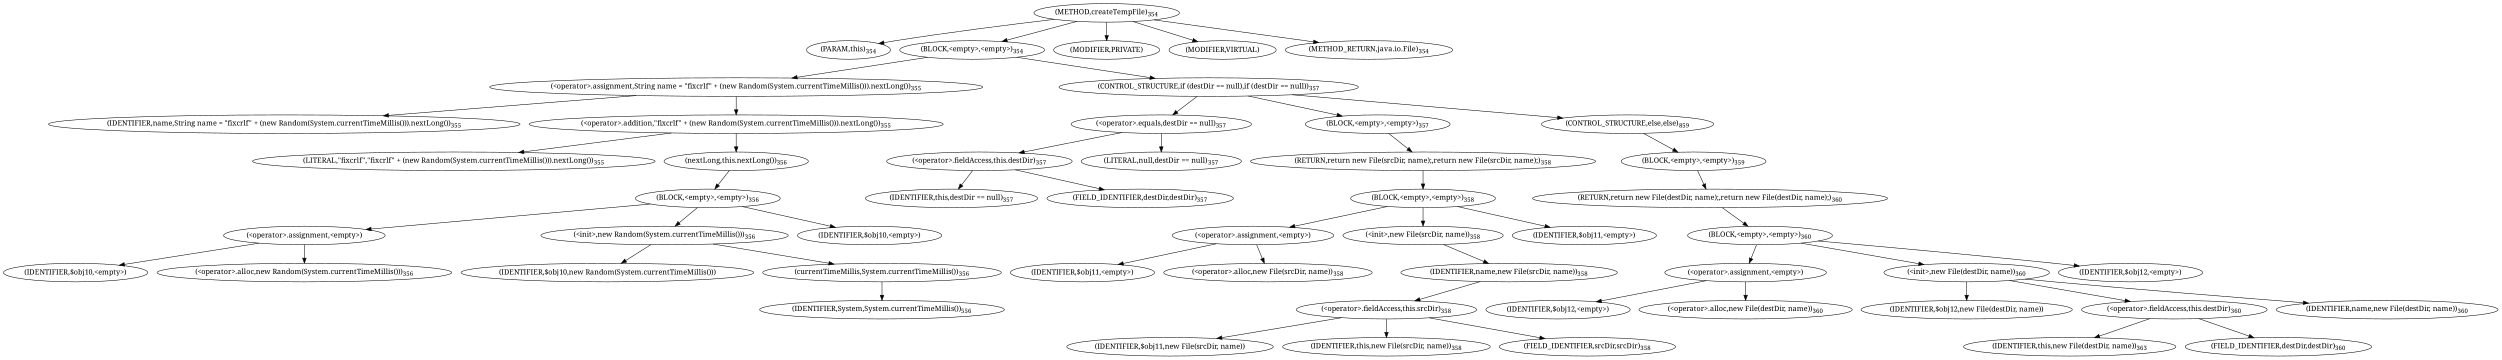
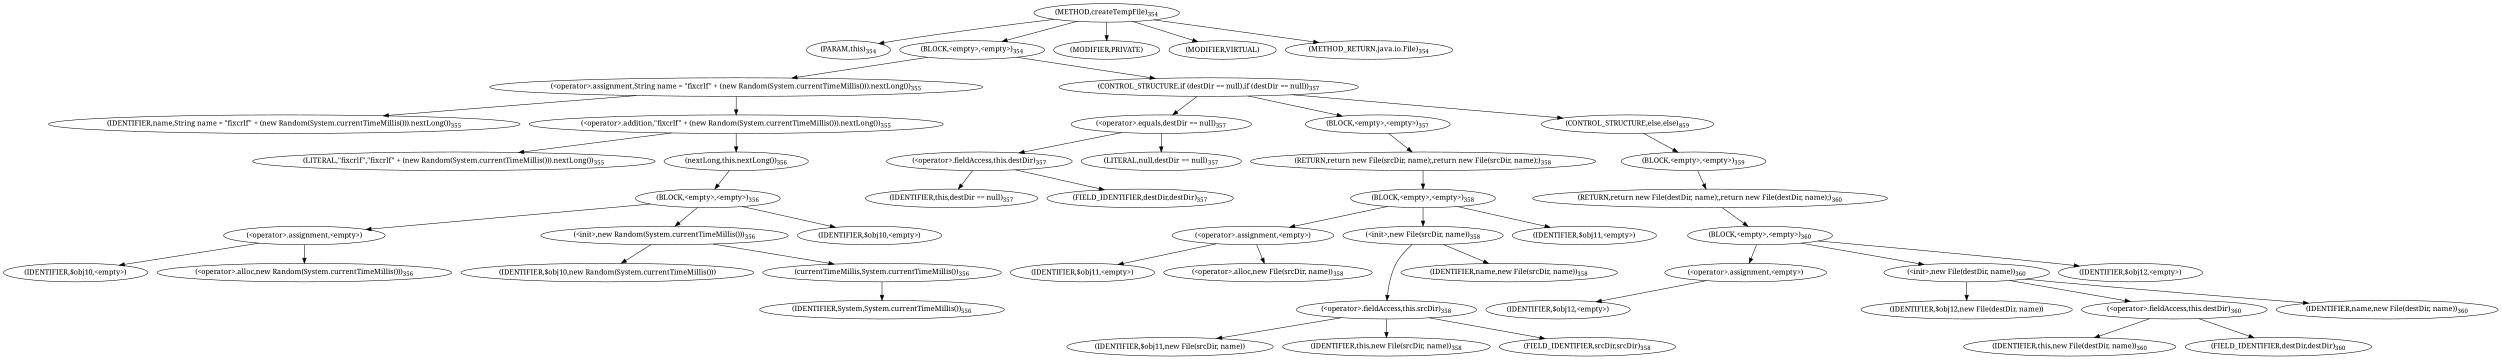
edge "(IDENTIFIER,name,new File(srcDir, name))" -> "(<operator>.fieldAccess,this.srcDir)": now "(<init>,new File(srcDir, name))" -> "(<operator>.fieldAccess,this.srcDir)"
node "(<operator>.alloc,new File(destDir, name))": removed
node "(IDENTIFIER,this,new File(destDir, name))": text "363" -> "360"
